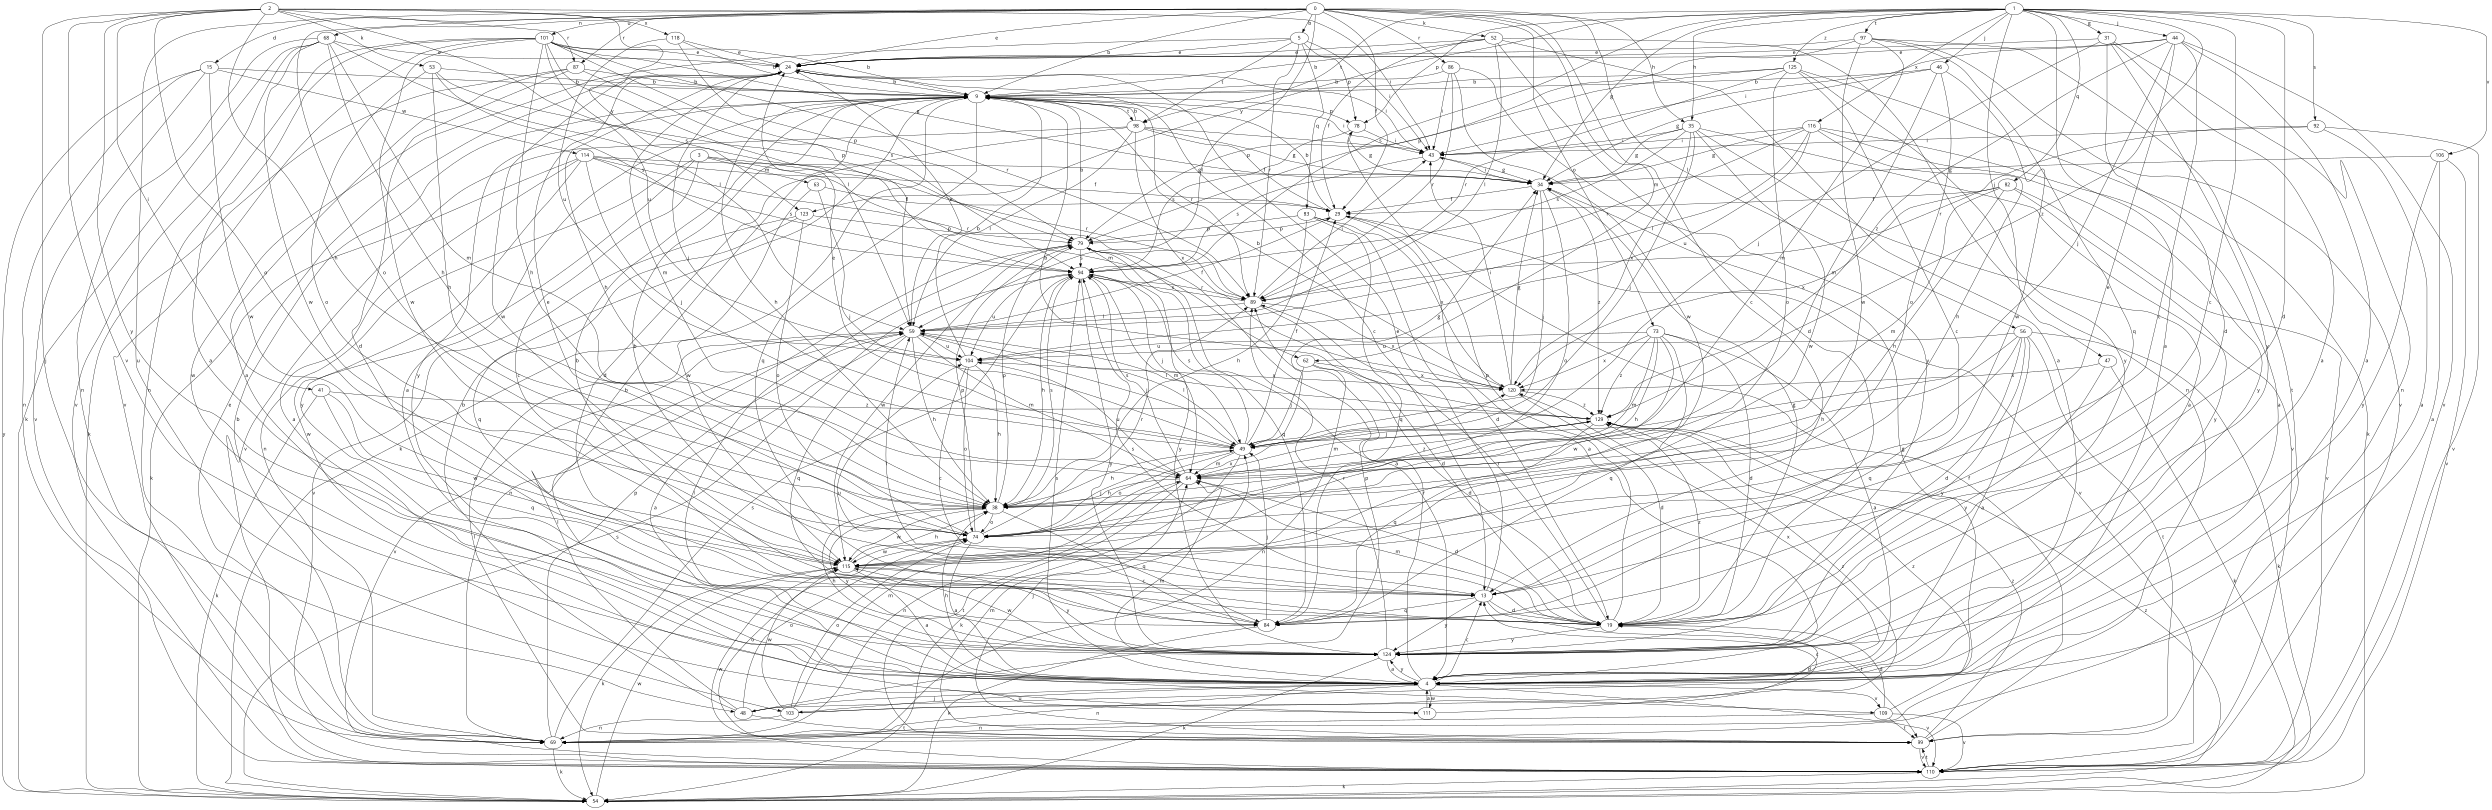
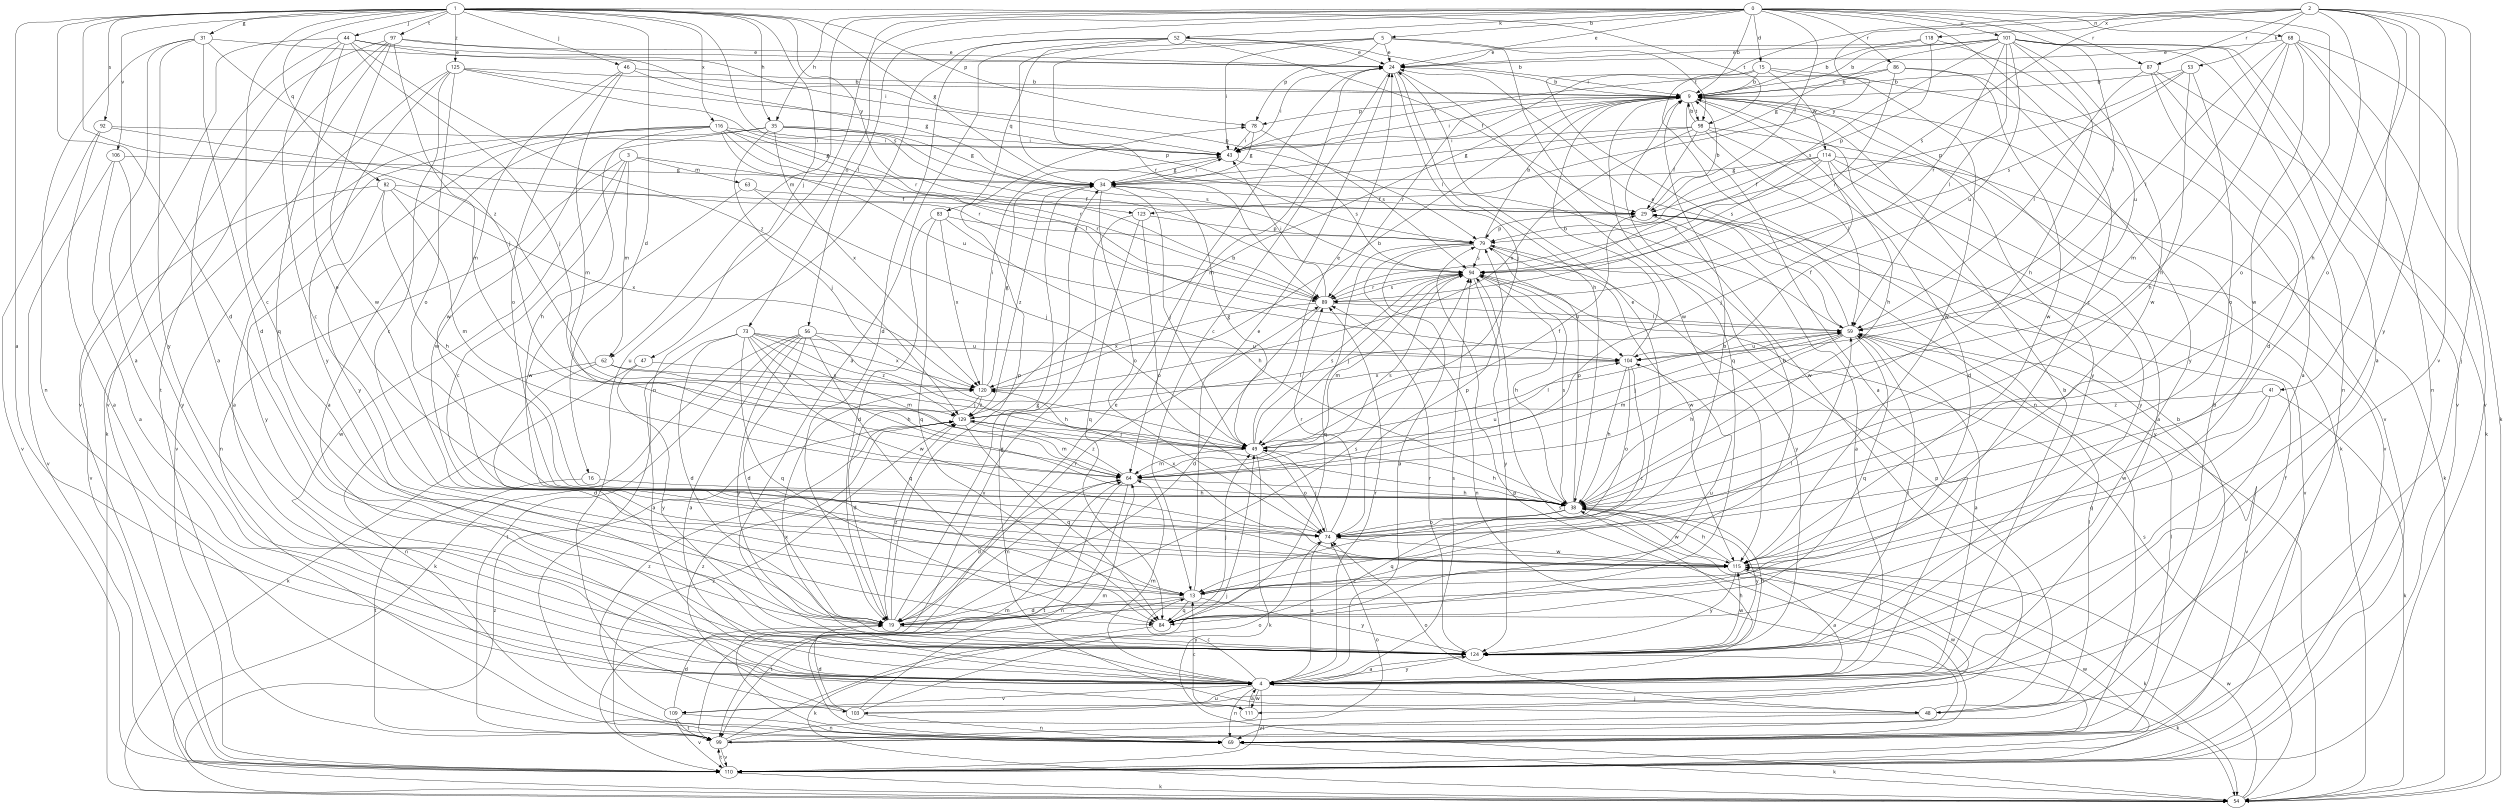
edge "35" -> "110": now "116" -> "110"
node "16": added
